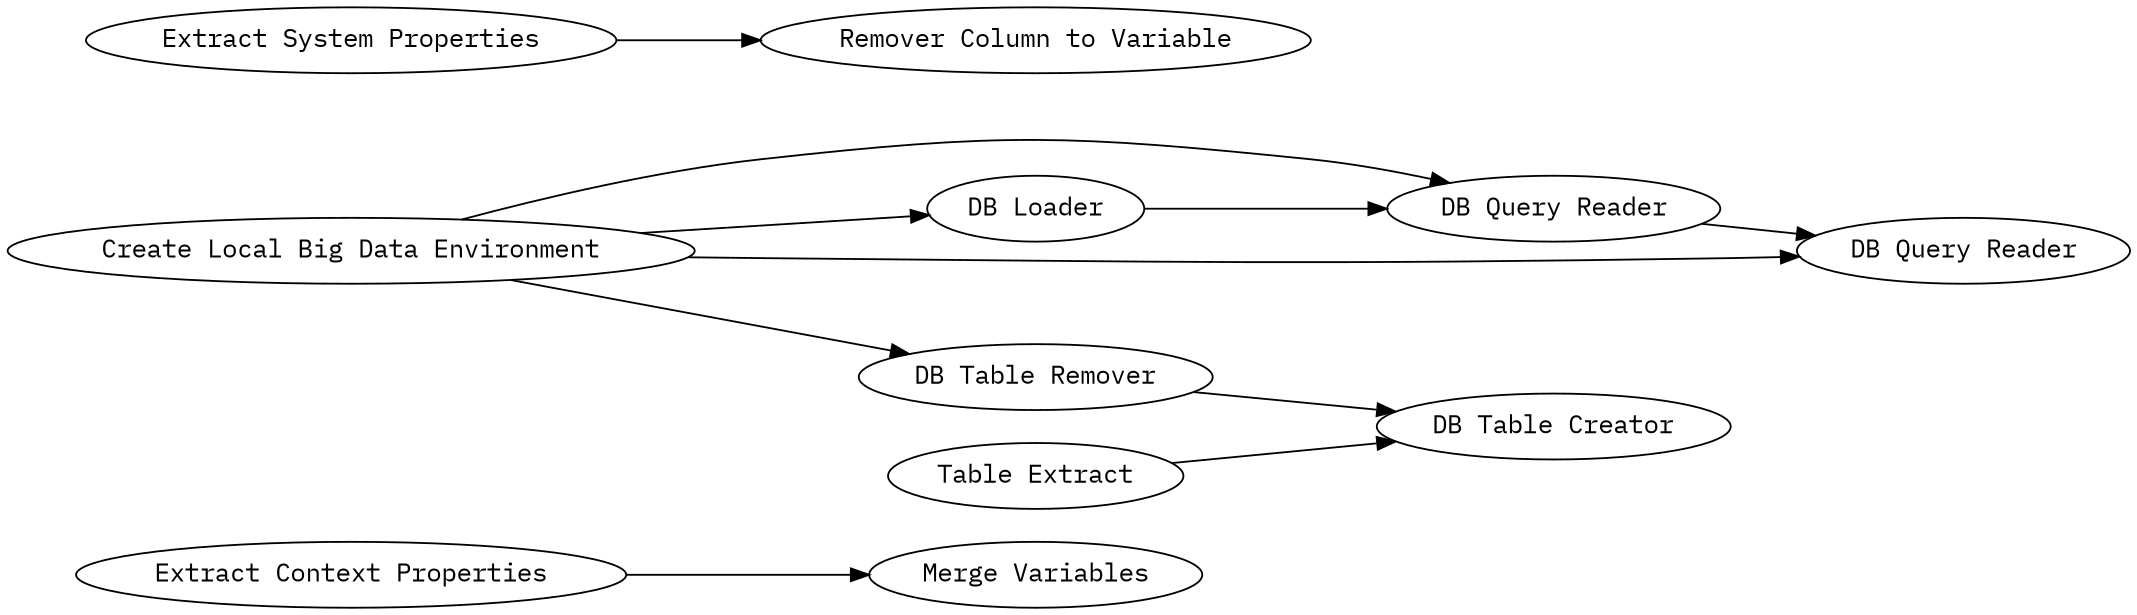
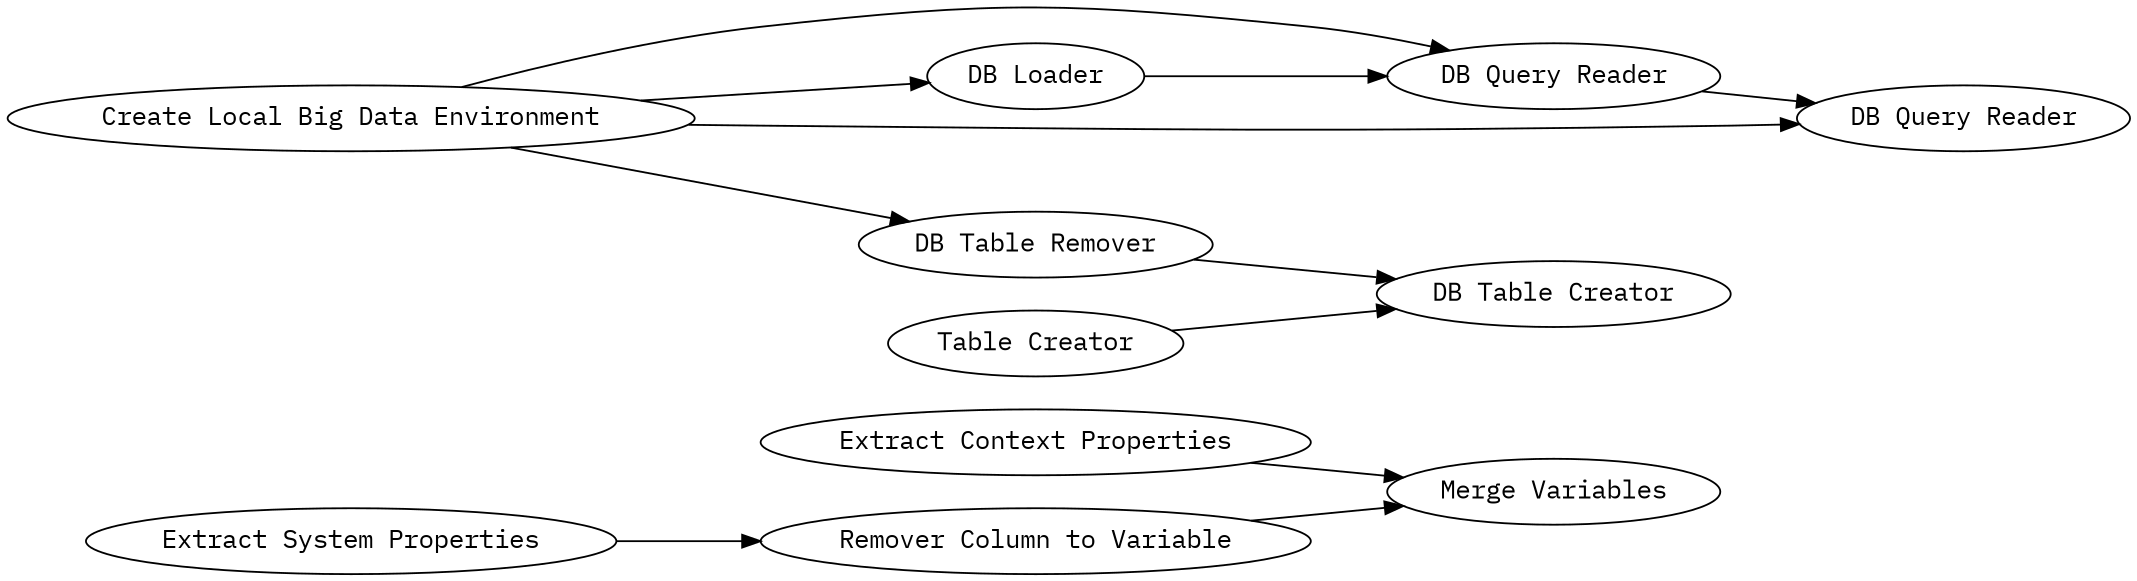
node "Table Extract": label "Table Extract" -> "Table Creator"
edge "Remover Column to Variable" -> "Merge Variables": added
